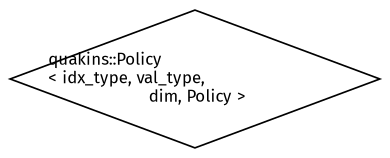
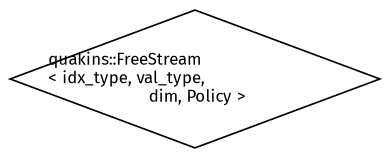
node "quakins::Policy < idx_type, val_type, dim, Policy >": label "quakins::Policy < idx_type, val_type, dim, Policy >" -> "quakins::FreeStream < idx_type, val_type, dim, Policy >"
